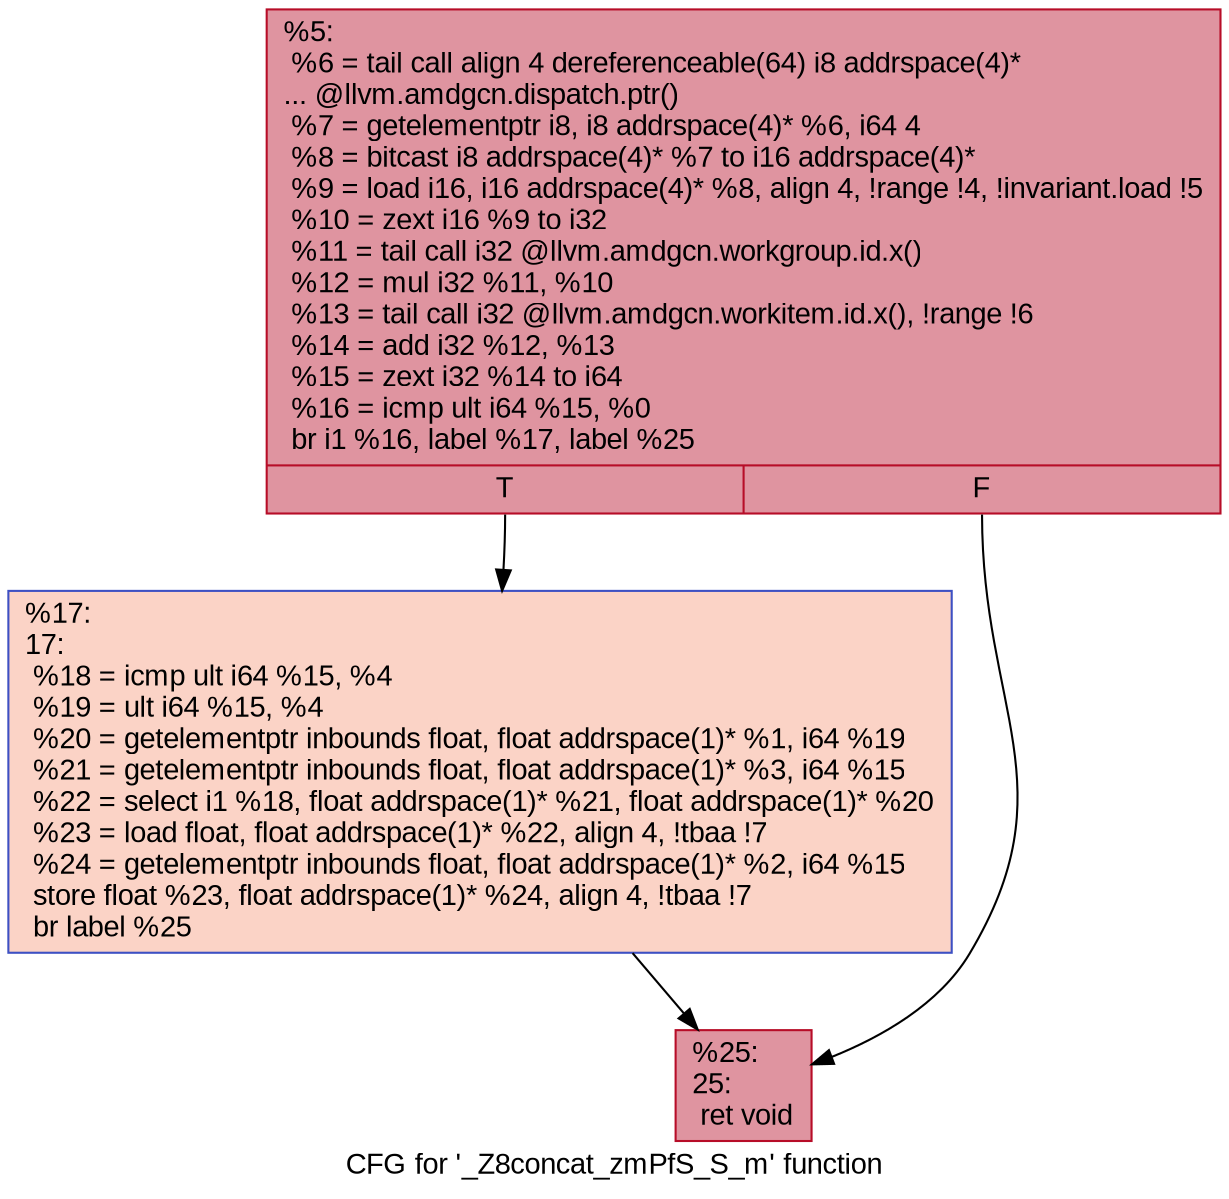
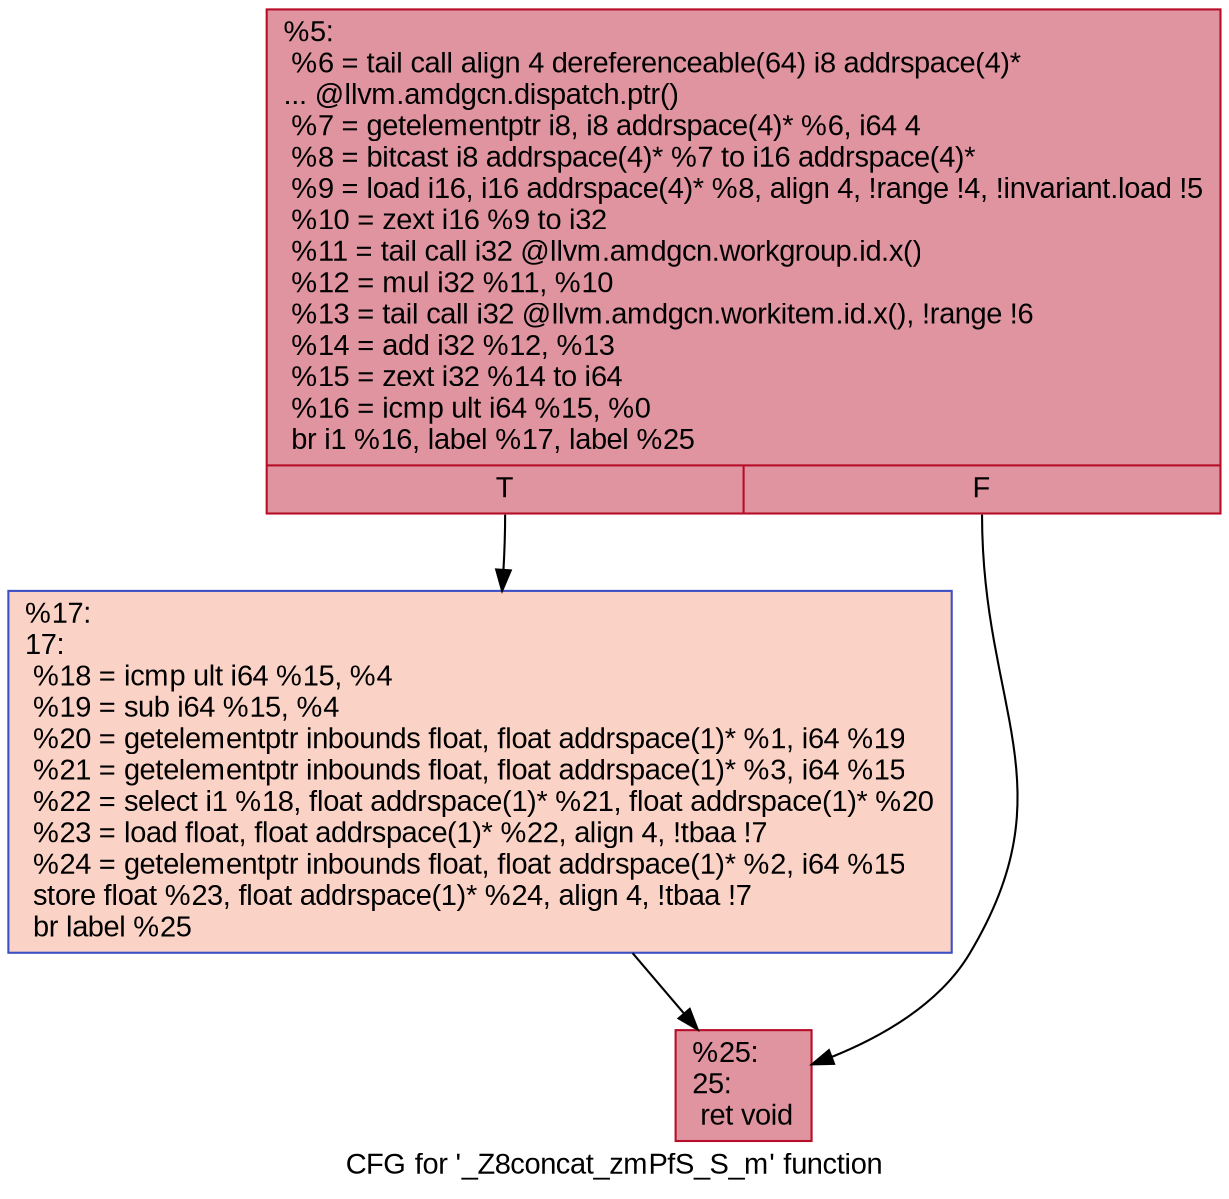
node "%17:": text "%19 = ult i64 %15, %4" -> "%19 = sub i64 %15, %4"
